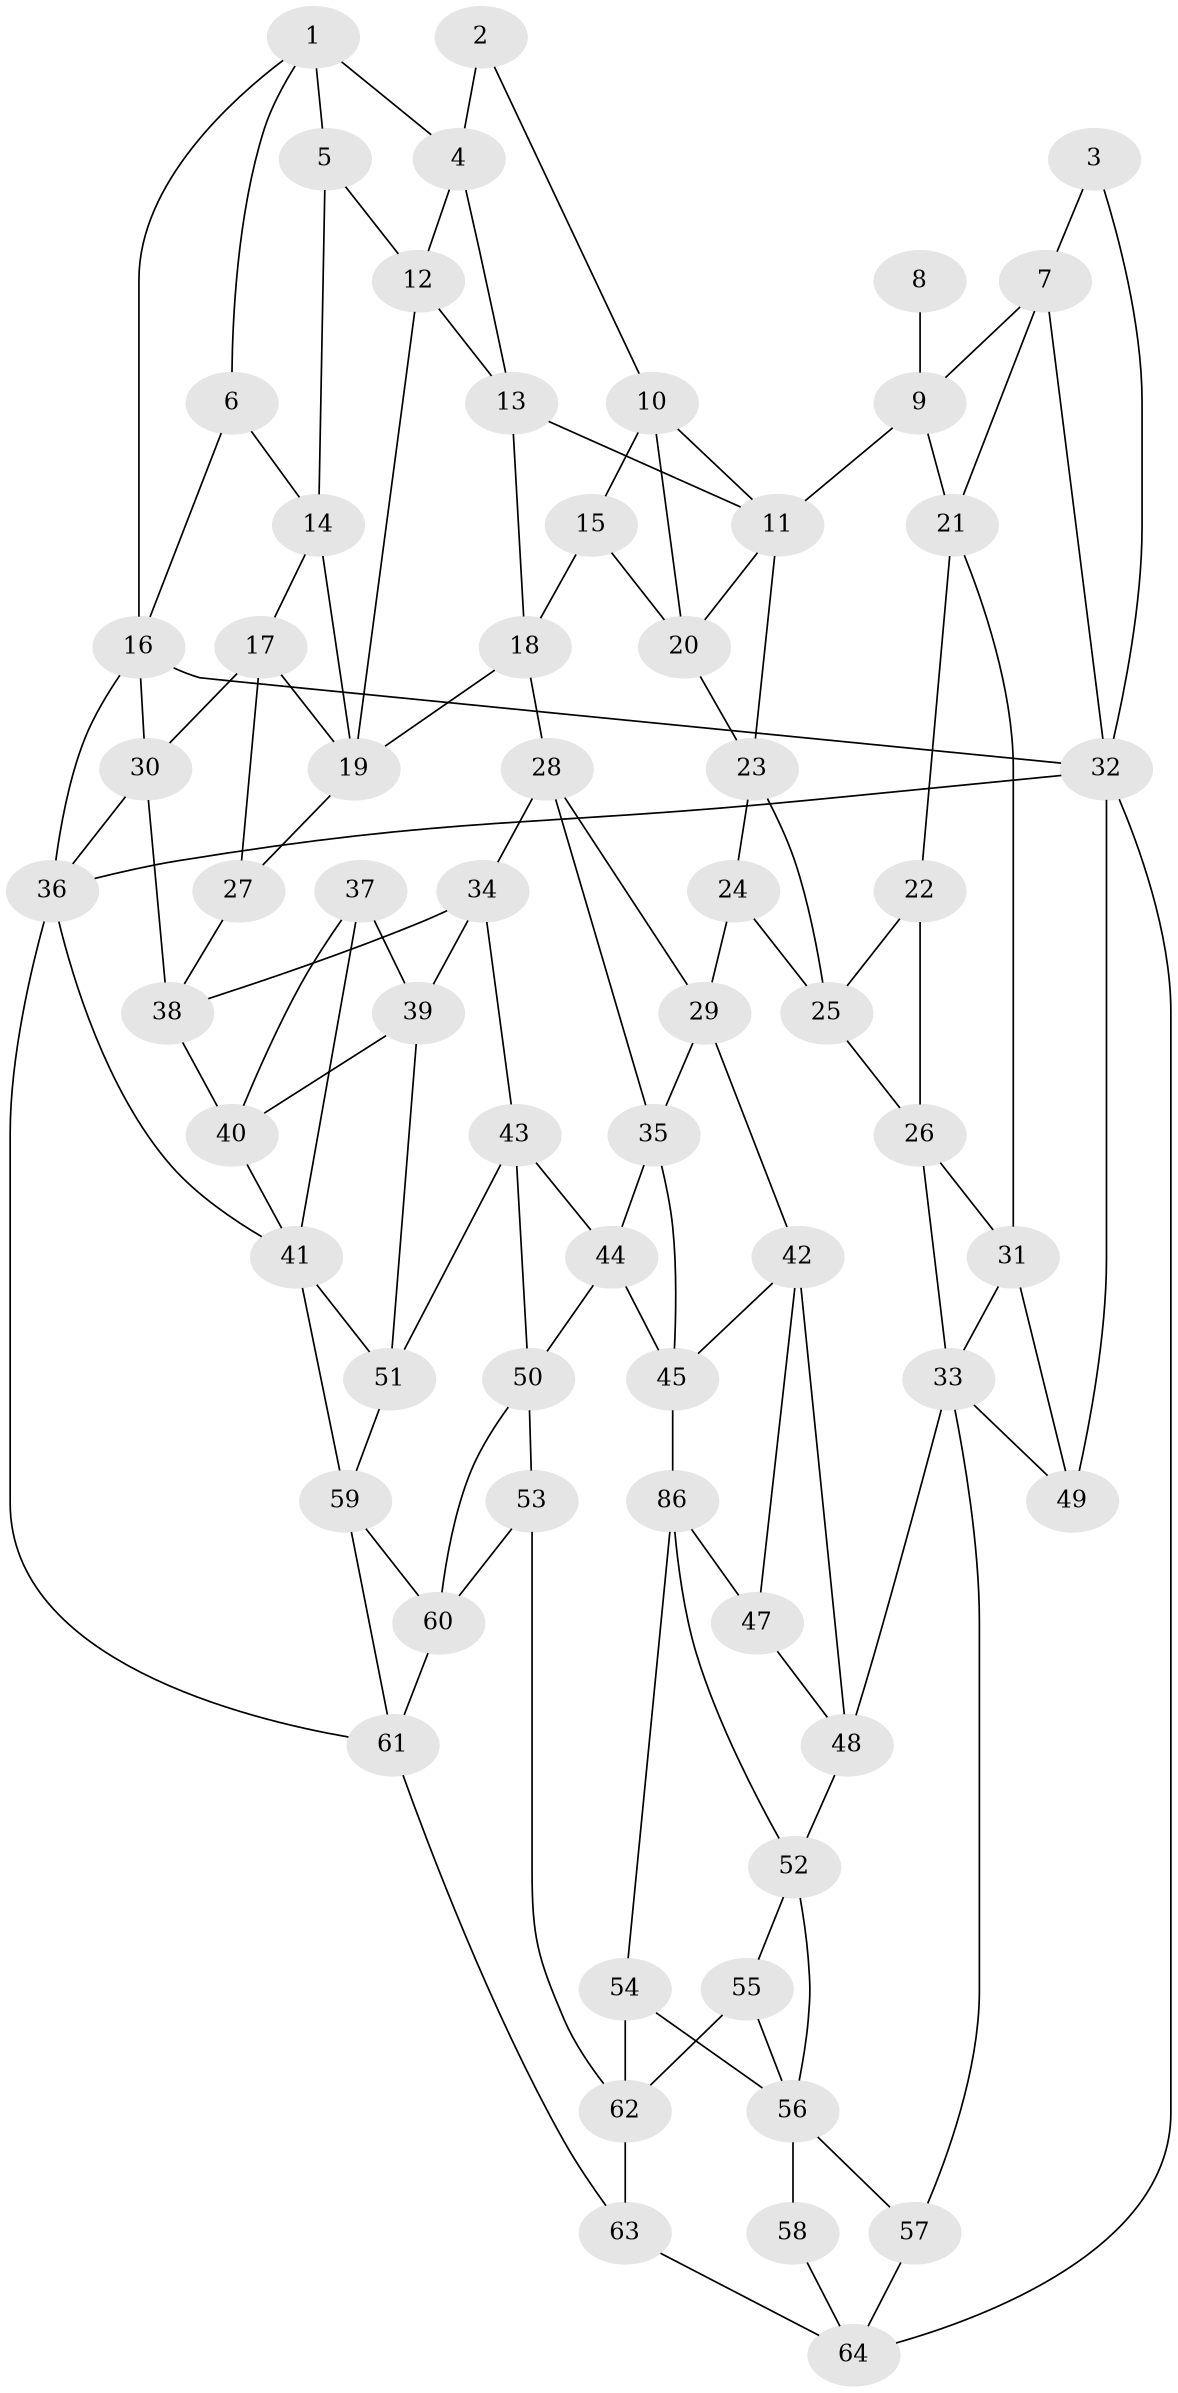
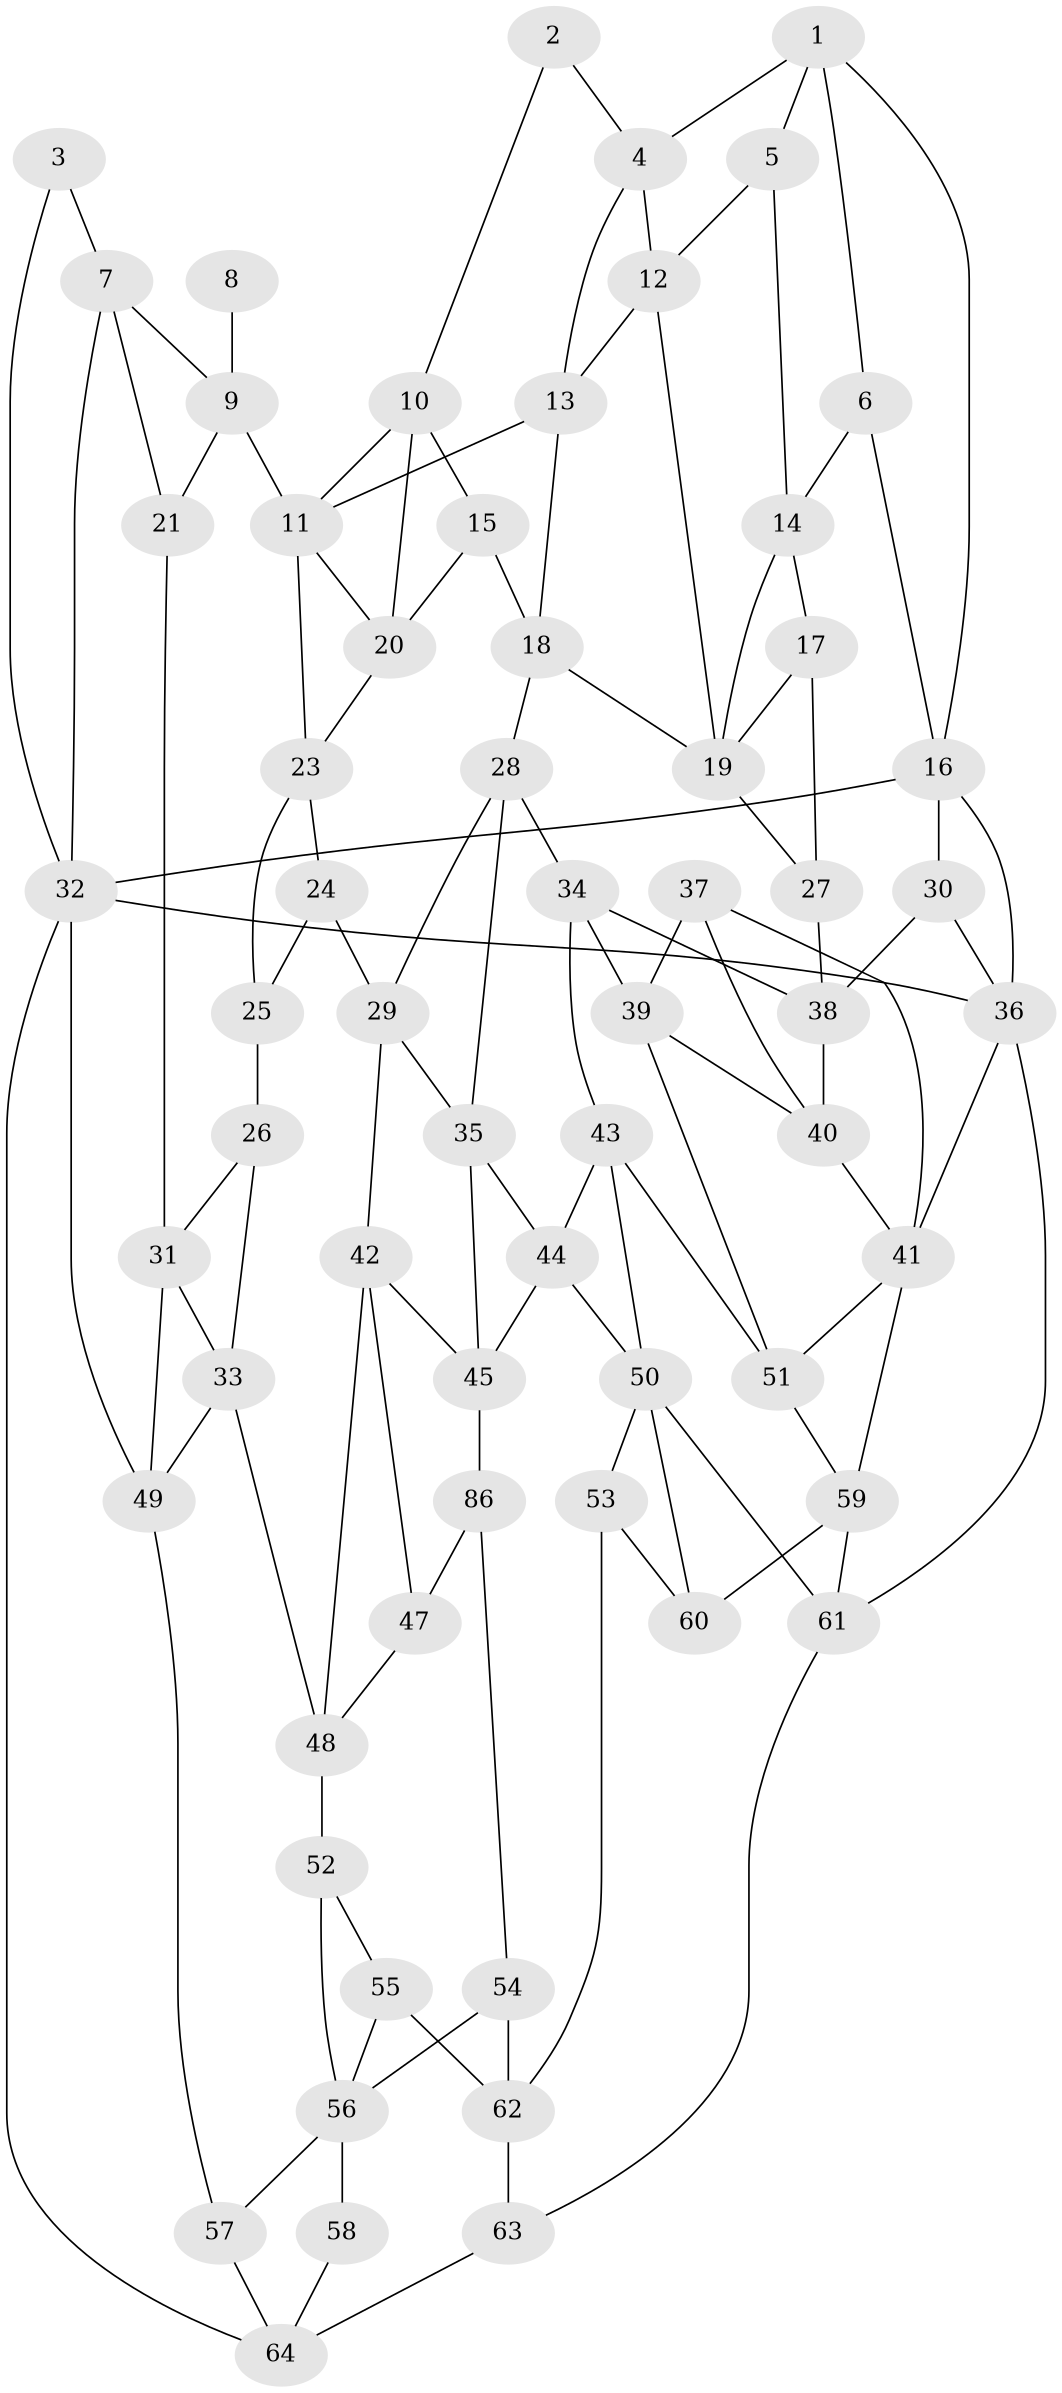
edge "17" -- "30": removed
node "22": removed
edge "60" -- "61": now "50" -- "61"
edge "86" -- "52": removed
edge "33" -- "57": now "49" -- "57"
